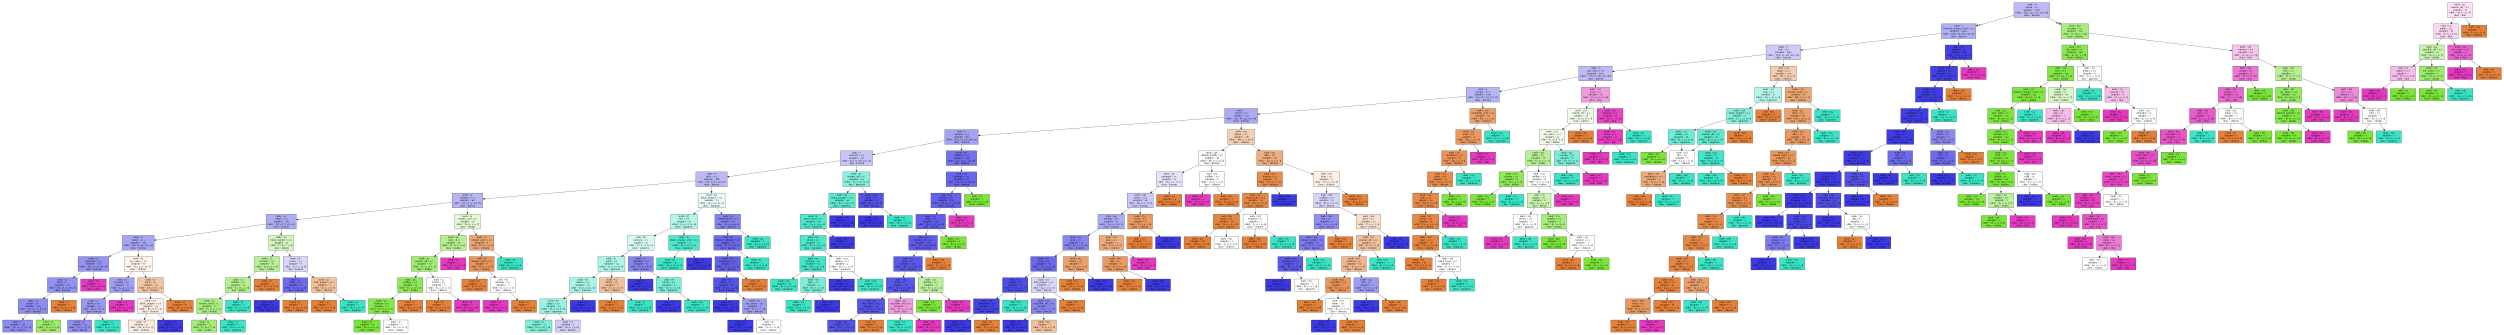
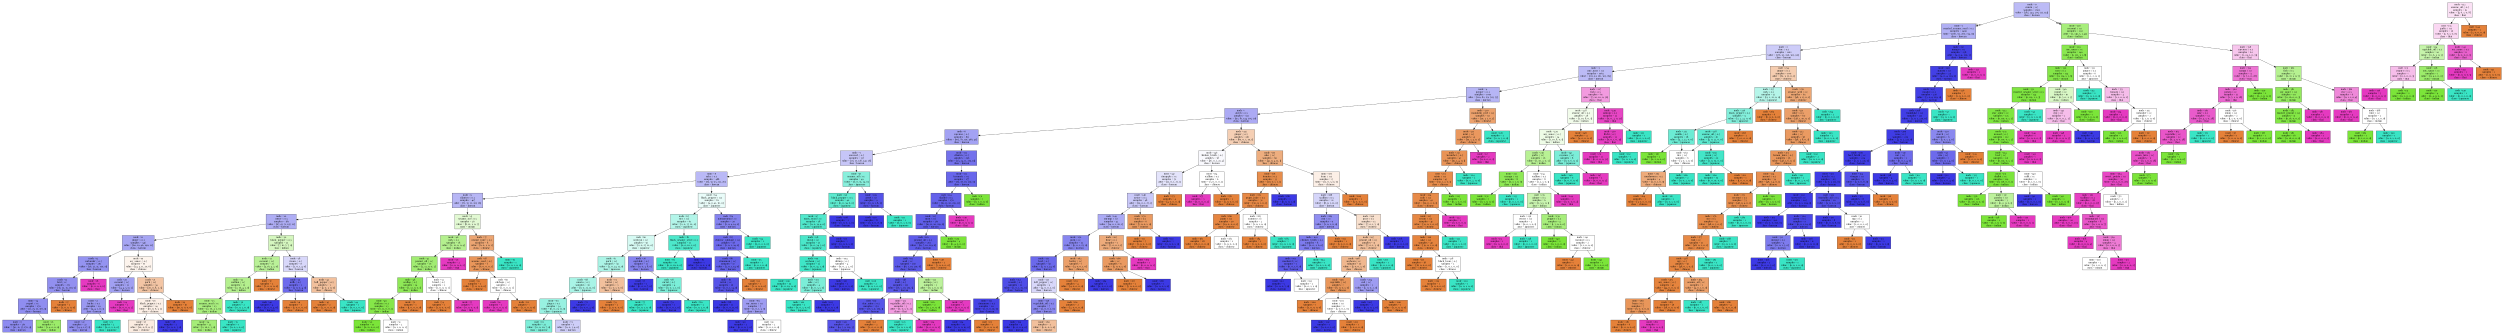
node "node #292": added
node "node #290": text "class = indian" -> "class = korean"
edge "node #302" -> "node #304": removed
node "node #156": removed
